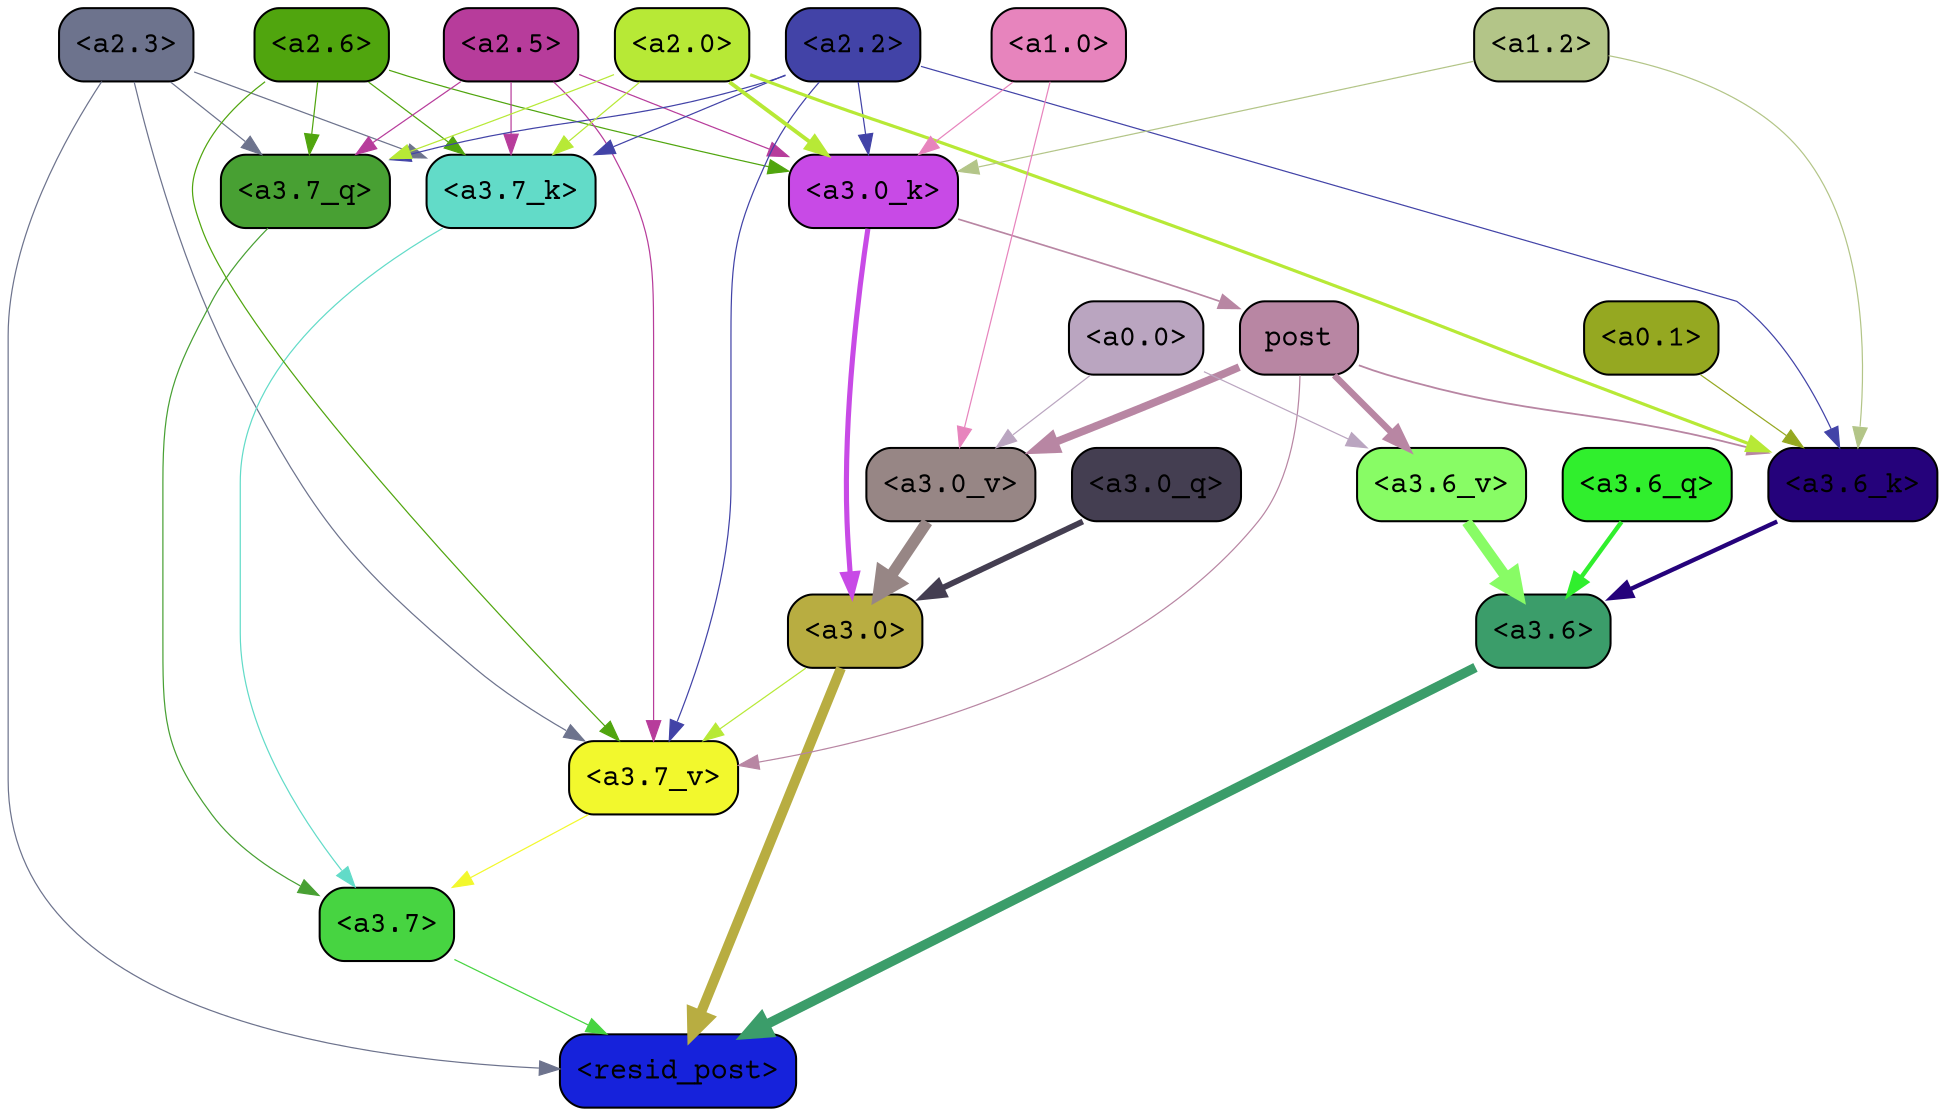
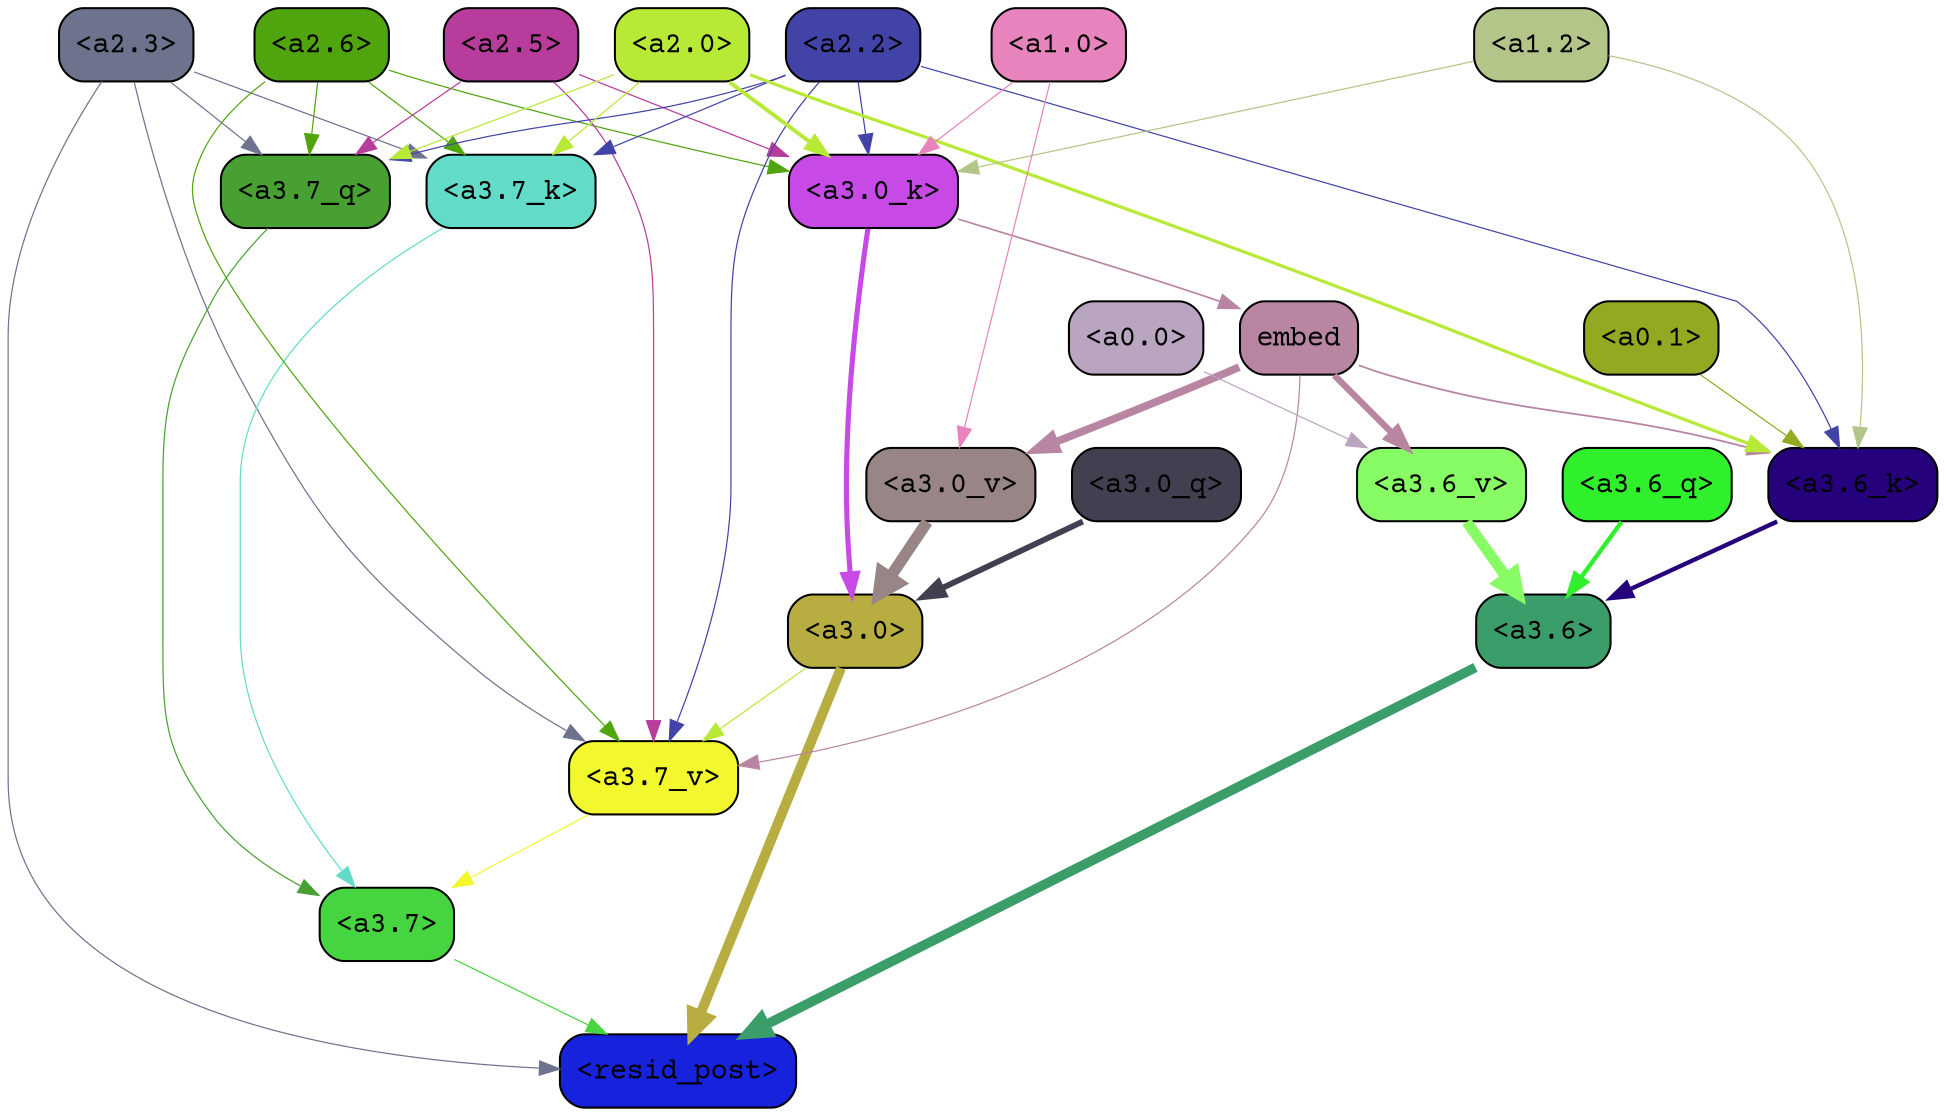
edge "<a2.5>" -> "<a3.7_k>": removed
node "post": label "post" -> "embed"
edge "<a0.0>" -> "<a3.0_v>": removed
